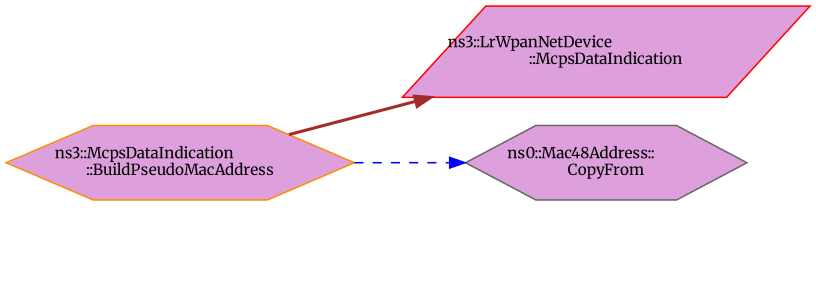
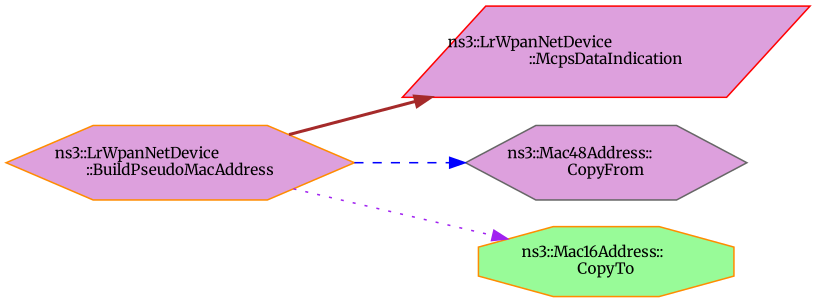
node "ns3::McpsDataIndication ::BuildPseudoMacAddress": label "ns3::McpsDataIndication ::BuildPseudoMacAddress" -> "ns3::LrWpanNetDevice ::BuildPseudoMacAddress"
node "ns0::Mac48Address:: CopyFrom": label "ns0::Mac48Address:: CopyFrom" -> "ns3::Mac48Address:: CopyFrom"
node "ns3::Mac16Address:: CopyTo": added
